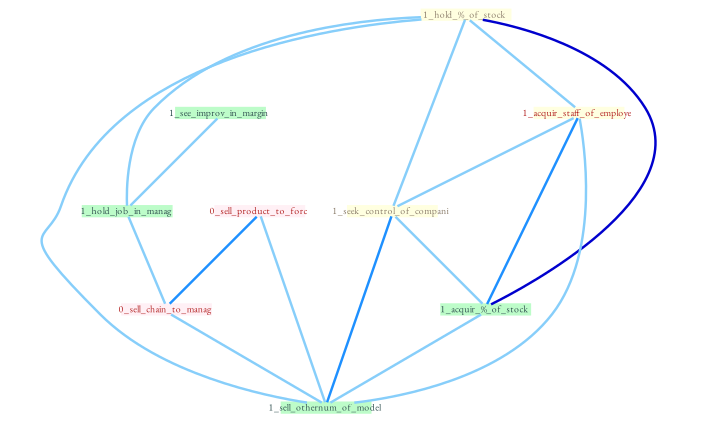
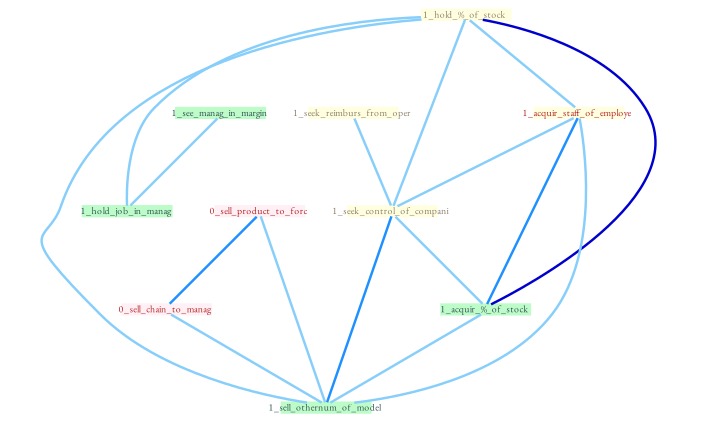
node "1_see_improv_in_margin": label "1_see_improv_in_margin" -> "1_see_manag_in_margin"
node "1_seek_reimburs_from_oper": added
edge "1_hold_job_in_manag" -- "0_sell_chain_to_manag": removed
